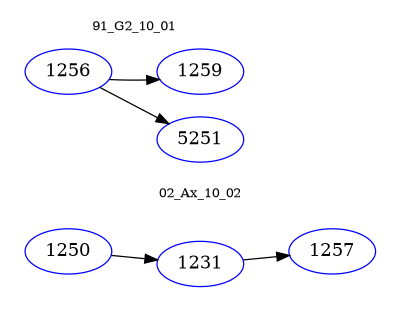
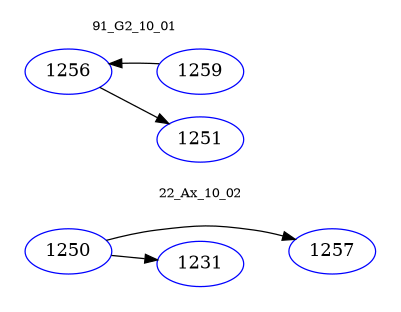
edge "1256" -> "1259": reversed
node "5251": label "5251" -> "1251"
cluster "02_Ax_10_02": label "02_Ax_10_02" -> "22_Ax_10_02"
edge "1231" -> "1257": now "1250" -> "1257"
